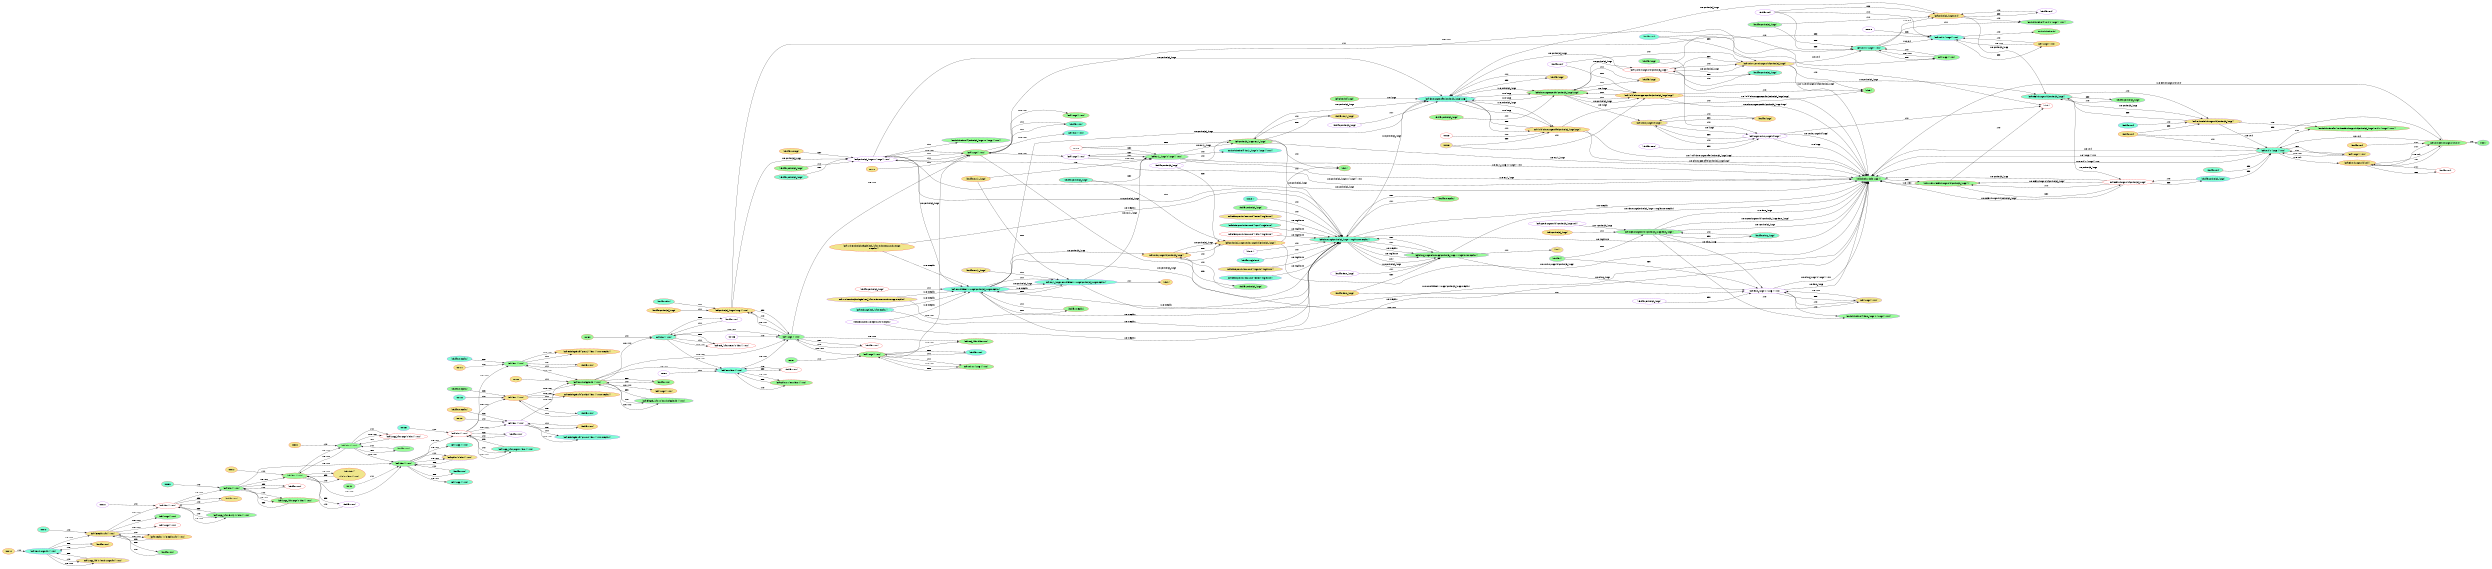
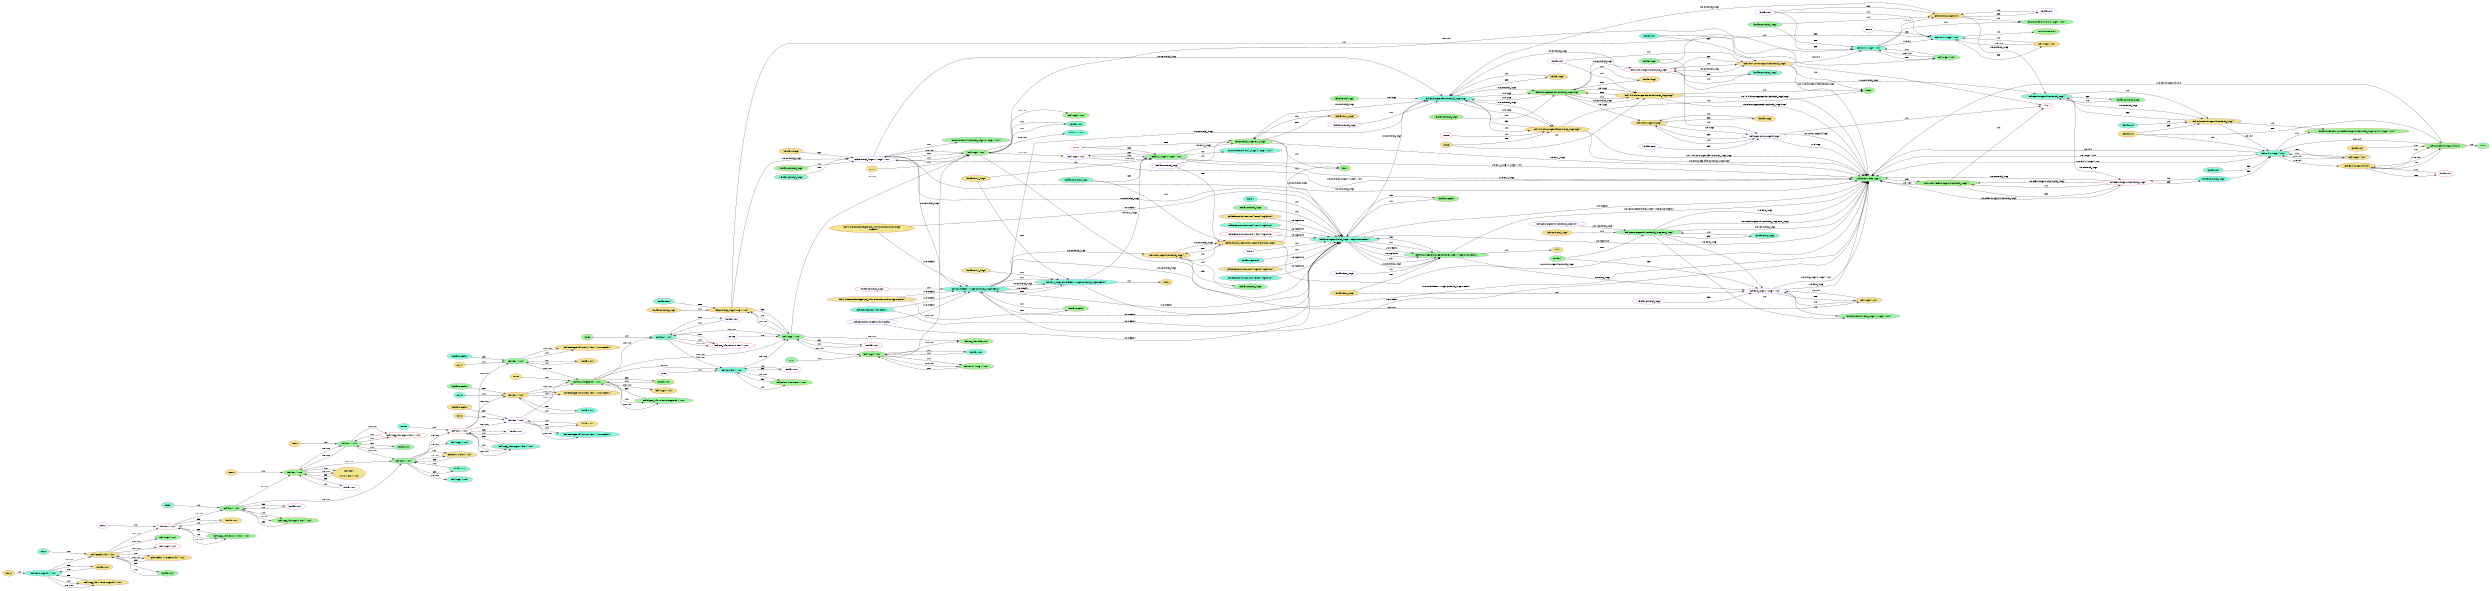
edge "(Call,postscript_image=cmyk_image)" -> "(Call,CloneImageProfiles(postscript_image,image))": reversed
node "1001192": removed
